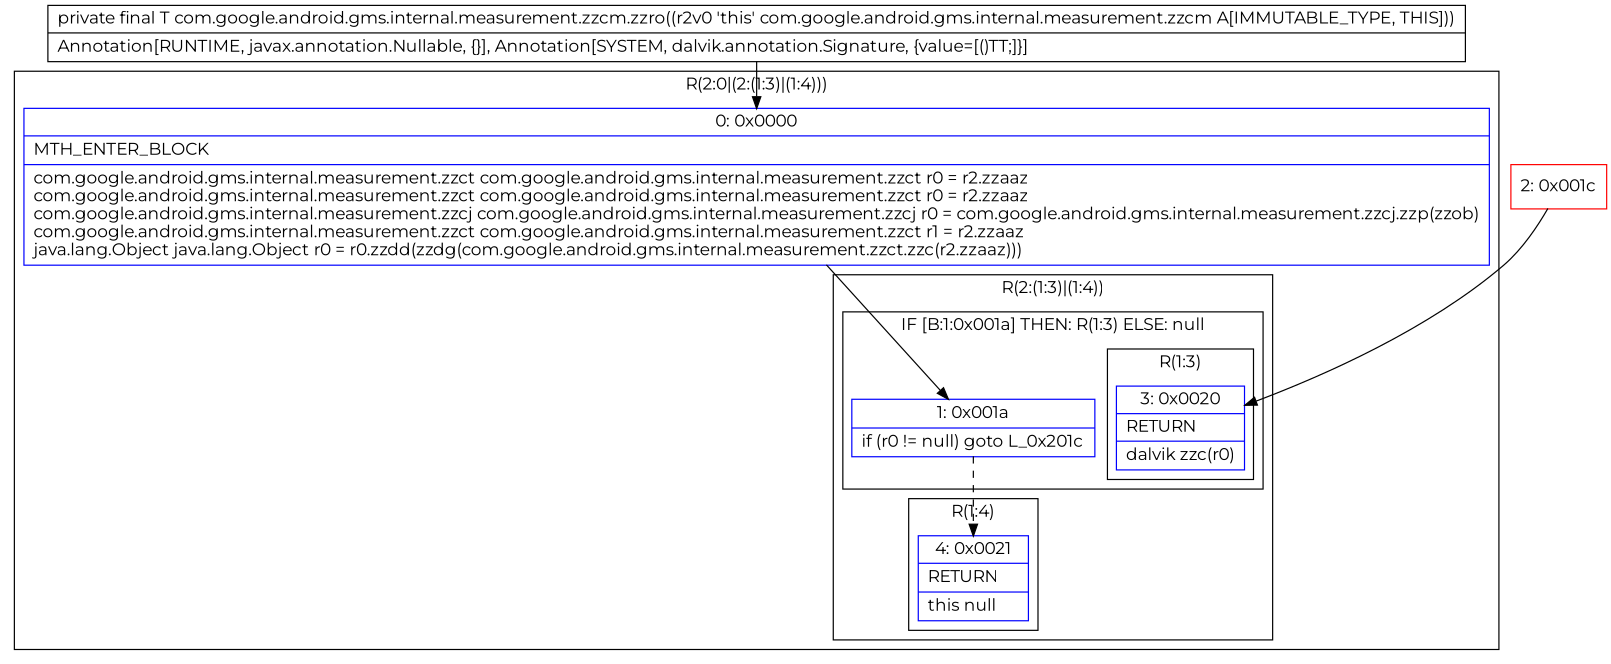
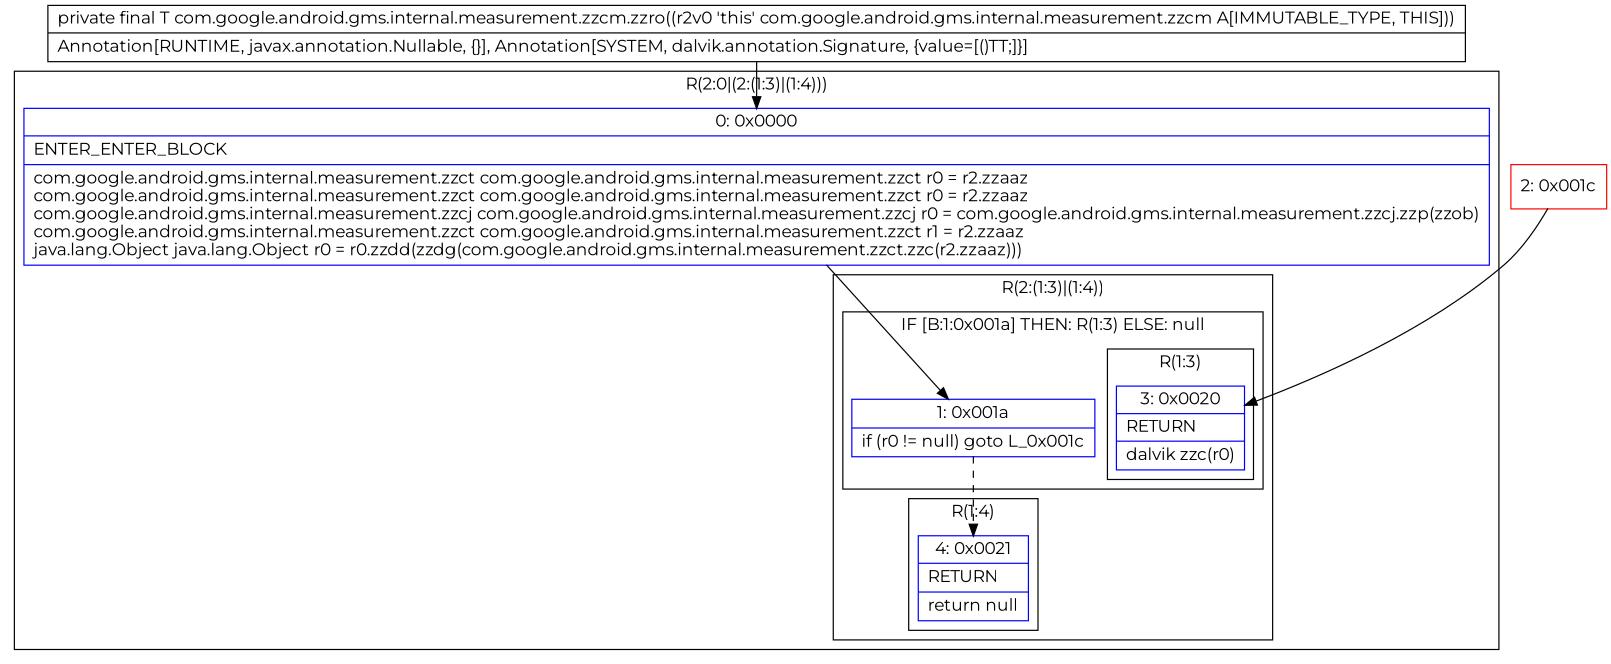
node "0: 0x0000": text "MTH_ENTER_BLOCK" -> "ENTER_ENTER_BLOCK"
node "1: 0x001a": text "if (r0 != null) goto L_0x201c" -> "if (r0 != null) goto L_0x001c"
node "4: 0x0021": text "this null" -> "return null"
